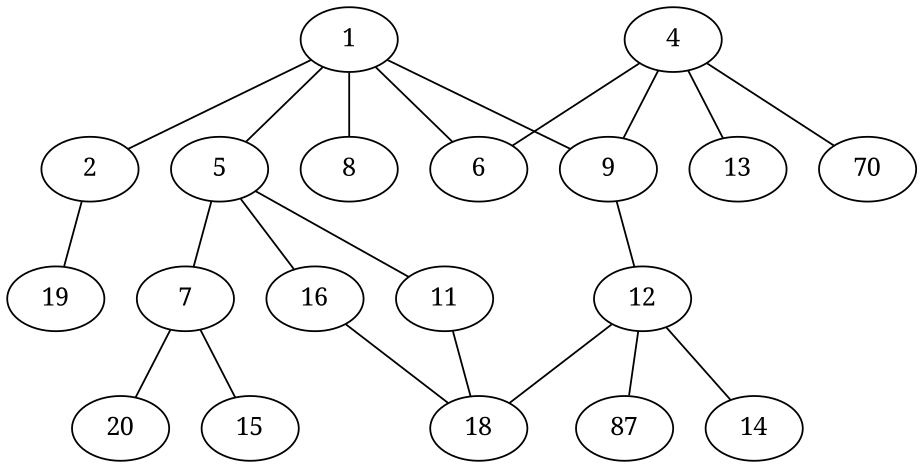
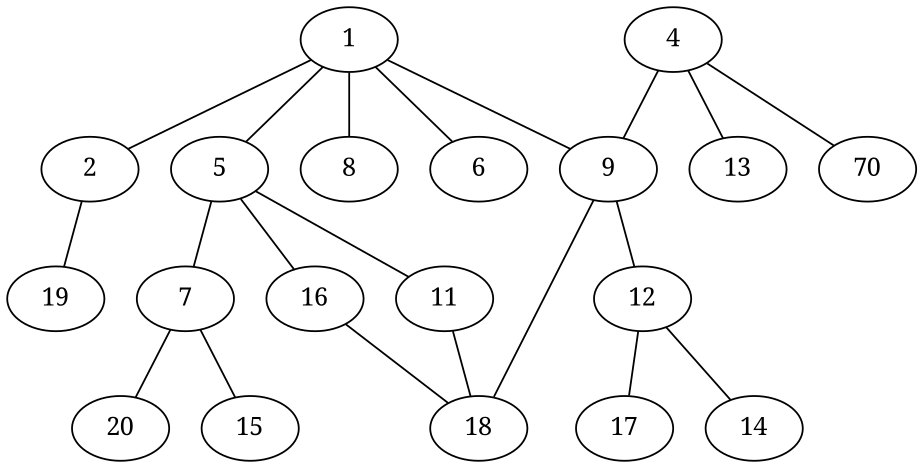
edge "4" -- "6": removed
edge "12" -- "18": now "9" -- "18"
node "87": label "87" -> "17"
